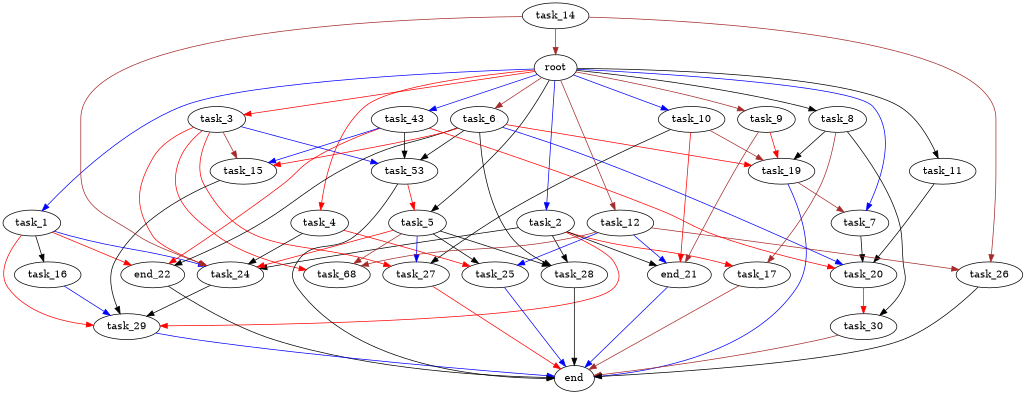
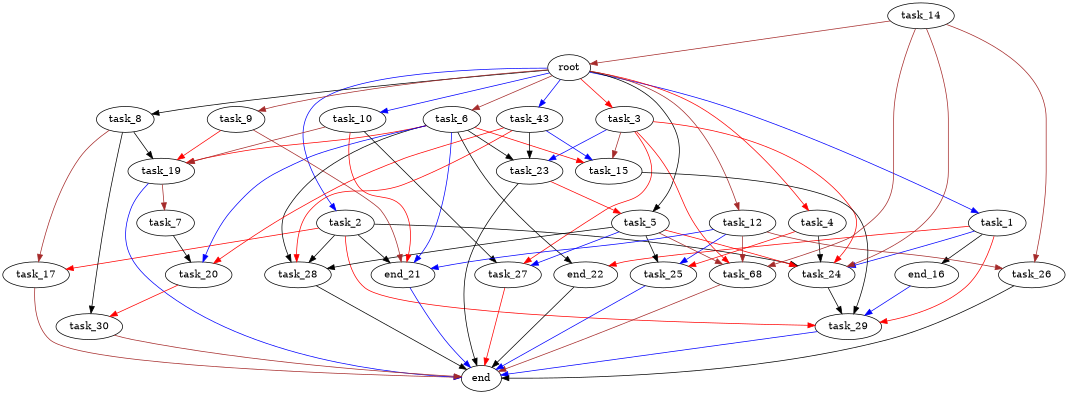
edge "root" -> "task_7": removed
node "task_53": label "task_53" -> "task_23"
node "task_11": removed
edge "task_14" -> "task_68": added
edge "task_43" -> "end_22": now "task_43" -> "task_28"
edge "task_6" -> "end_21": added
node "task_16": label "task_16" -> "end_16"
edge "task_68" -> "end": added
